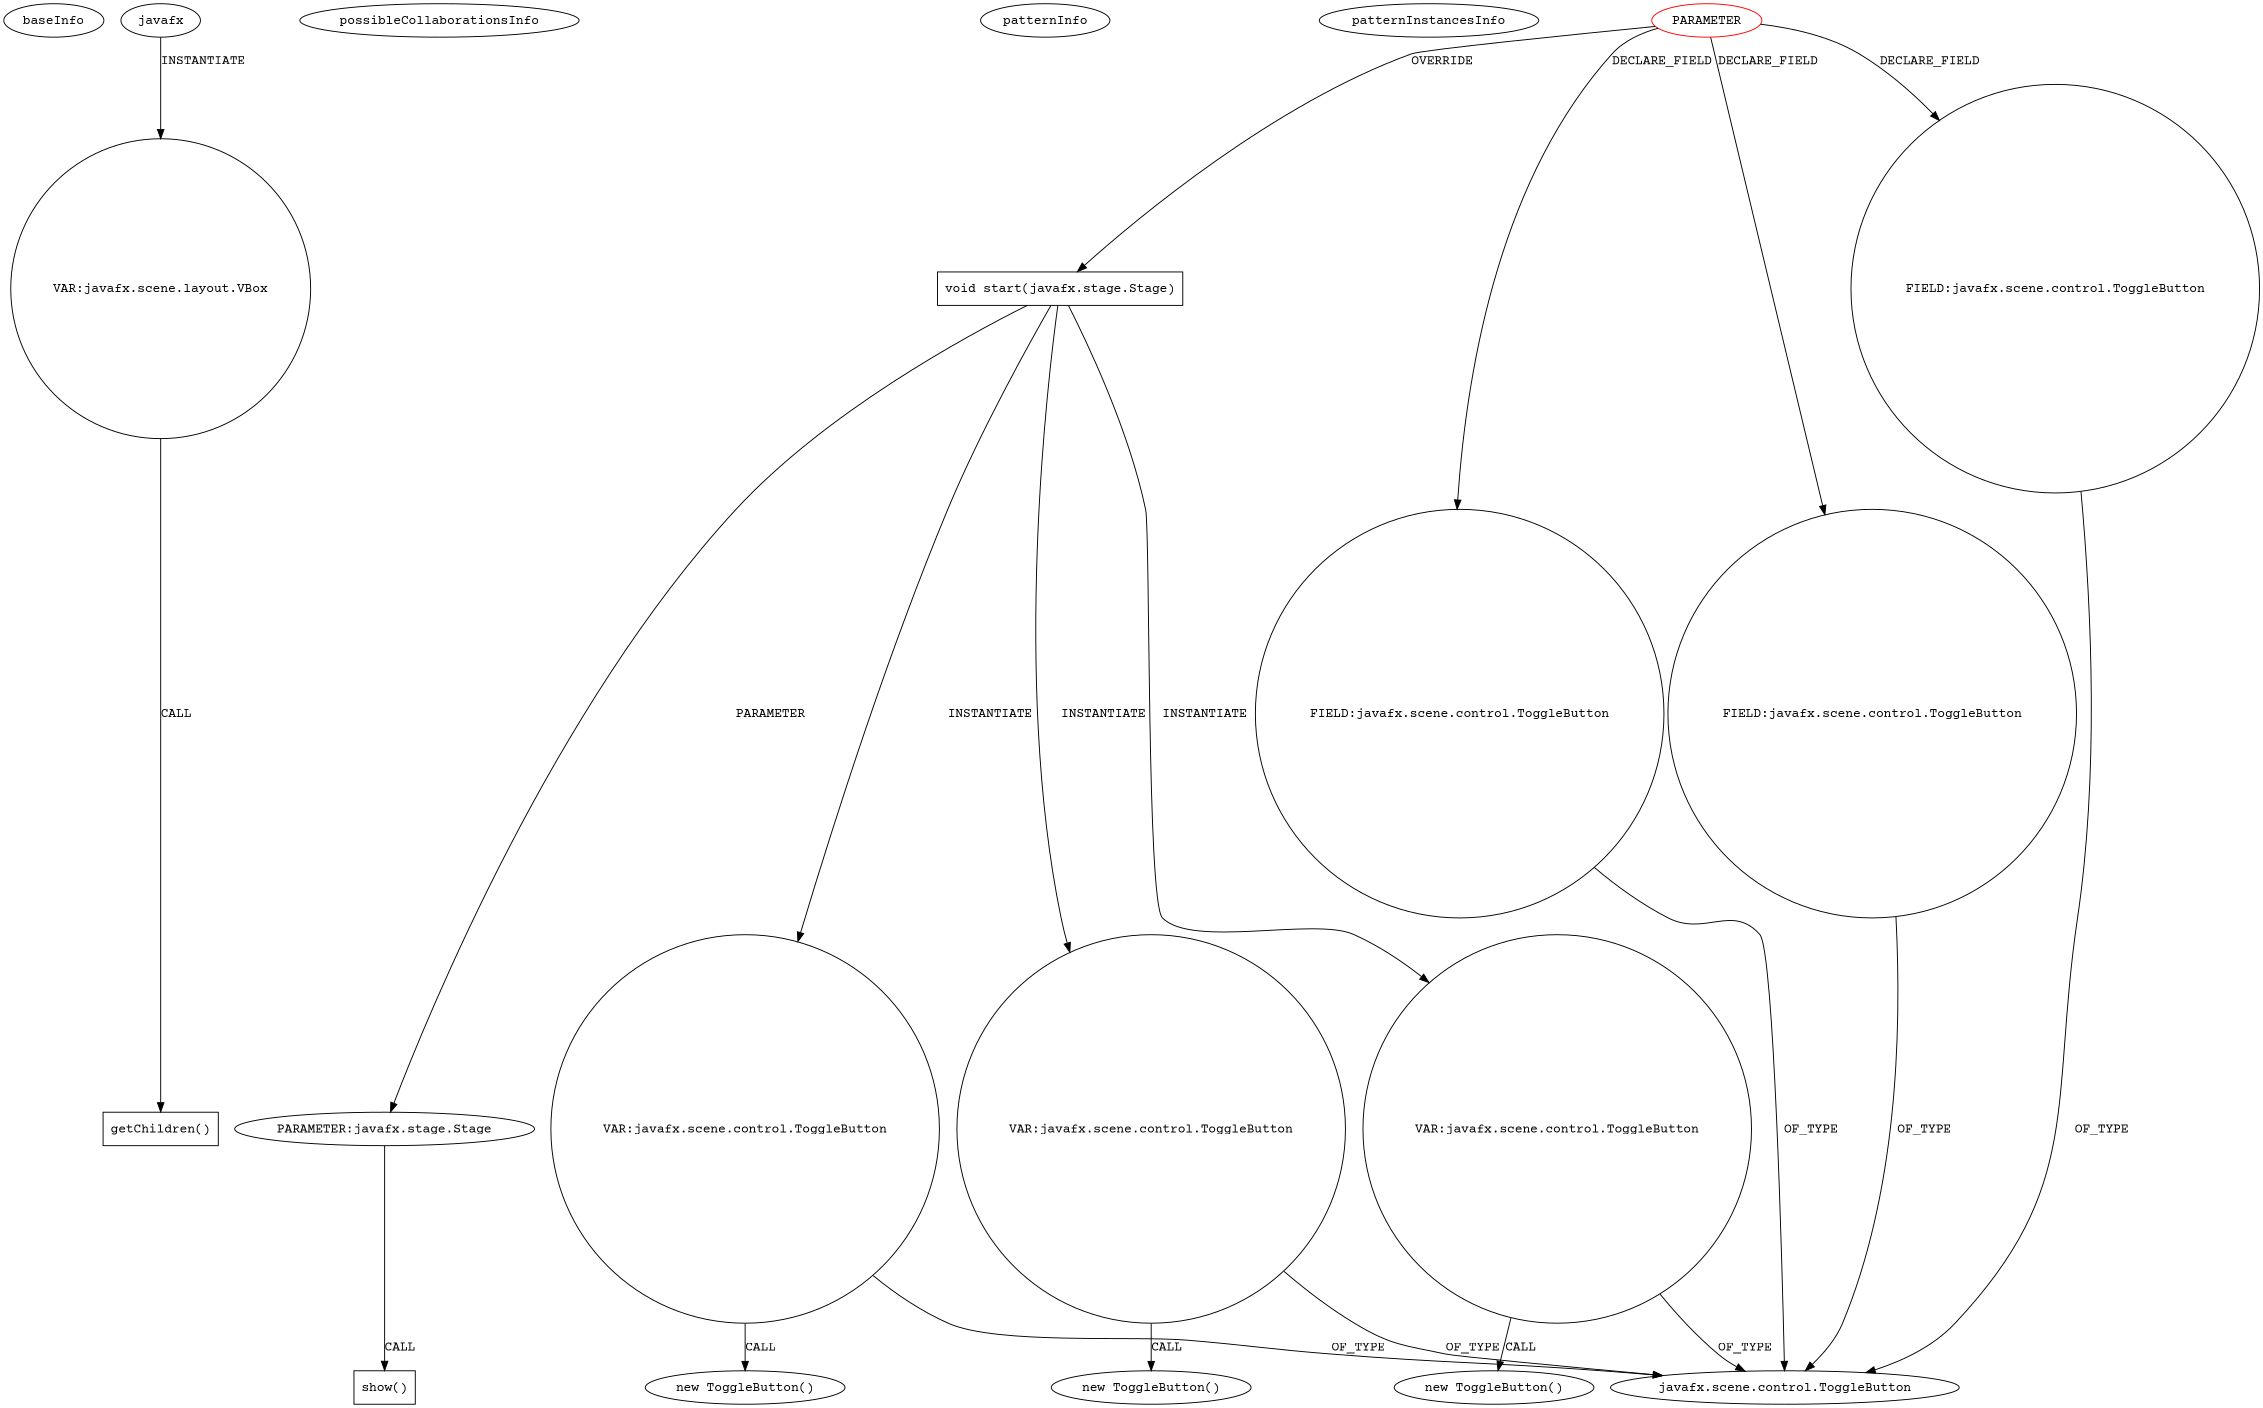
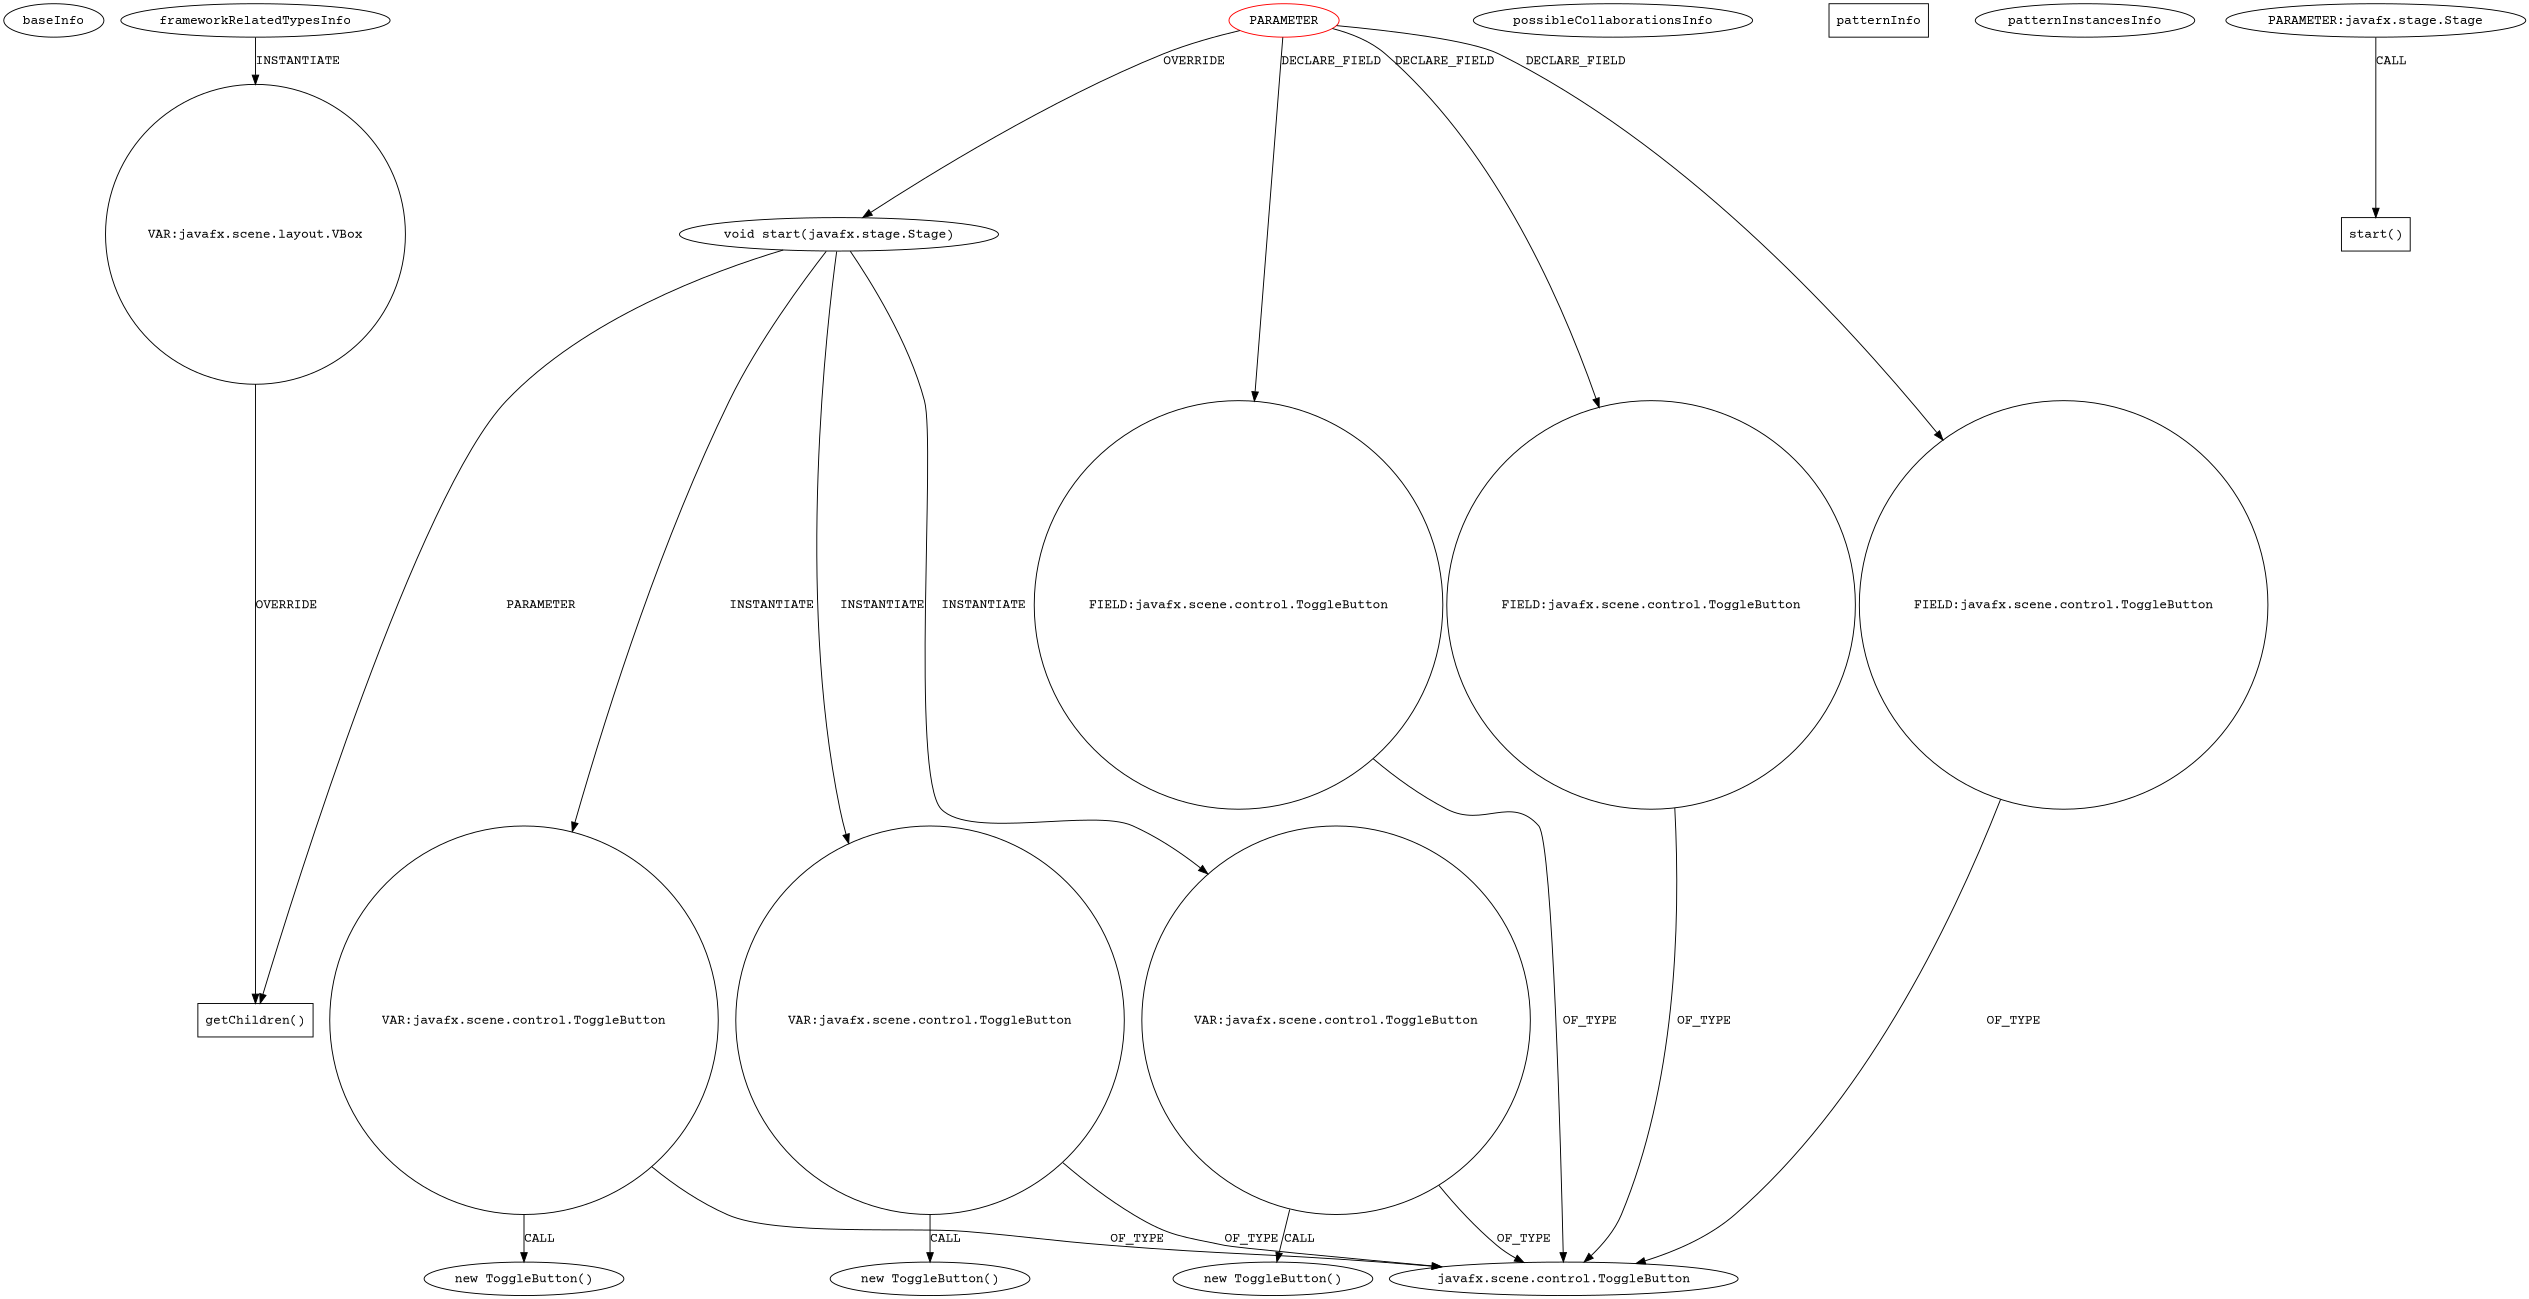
node "javafx": label "javafx" -> "frameworkRelatedTypesInfo"
node "patternInfo": shape ellipse -> box
node "void start(javafx.stage.Stage)": shape box -> ellipse
edge "void start(javafx.stage.Stage)" -> "PARAMETER:javafx.stage.Stage": now "void start(javafx.stage.Stage)" -> "getChildren()"
edge "VAR:javafx.scene.layout.VBox" -> "getChildren()": label "CALL" -> "OVERRIDE"
node "show()": label "show()" -> "start()"
